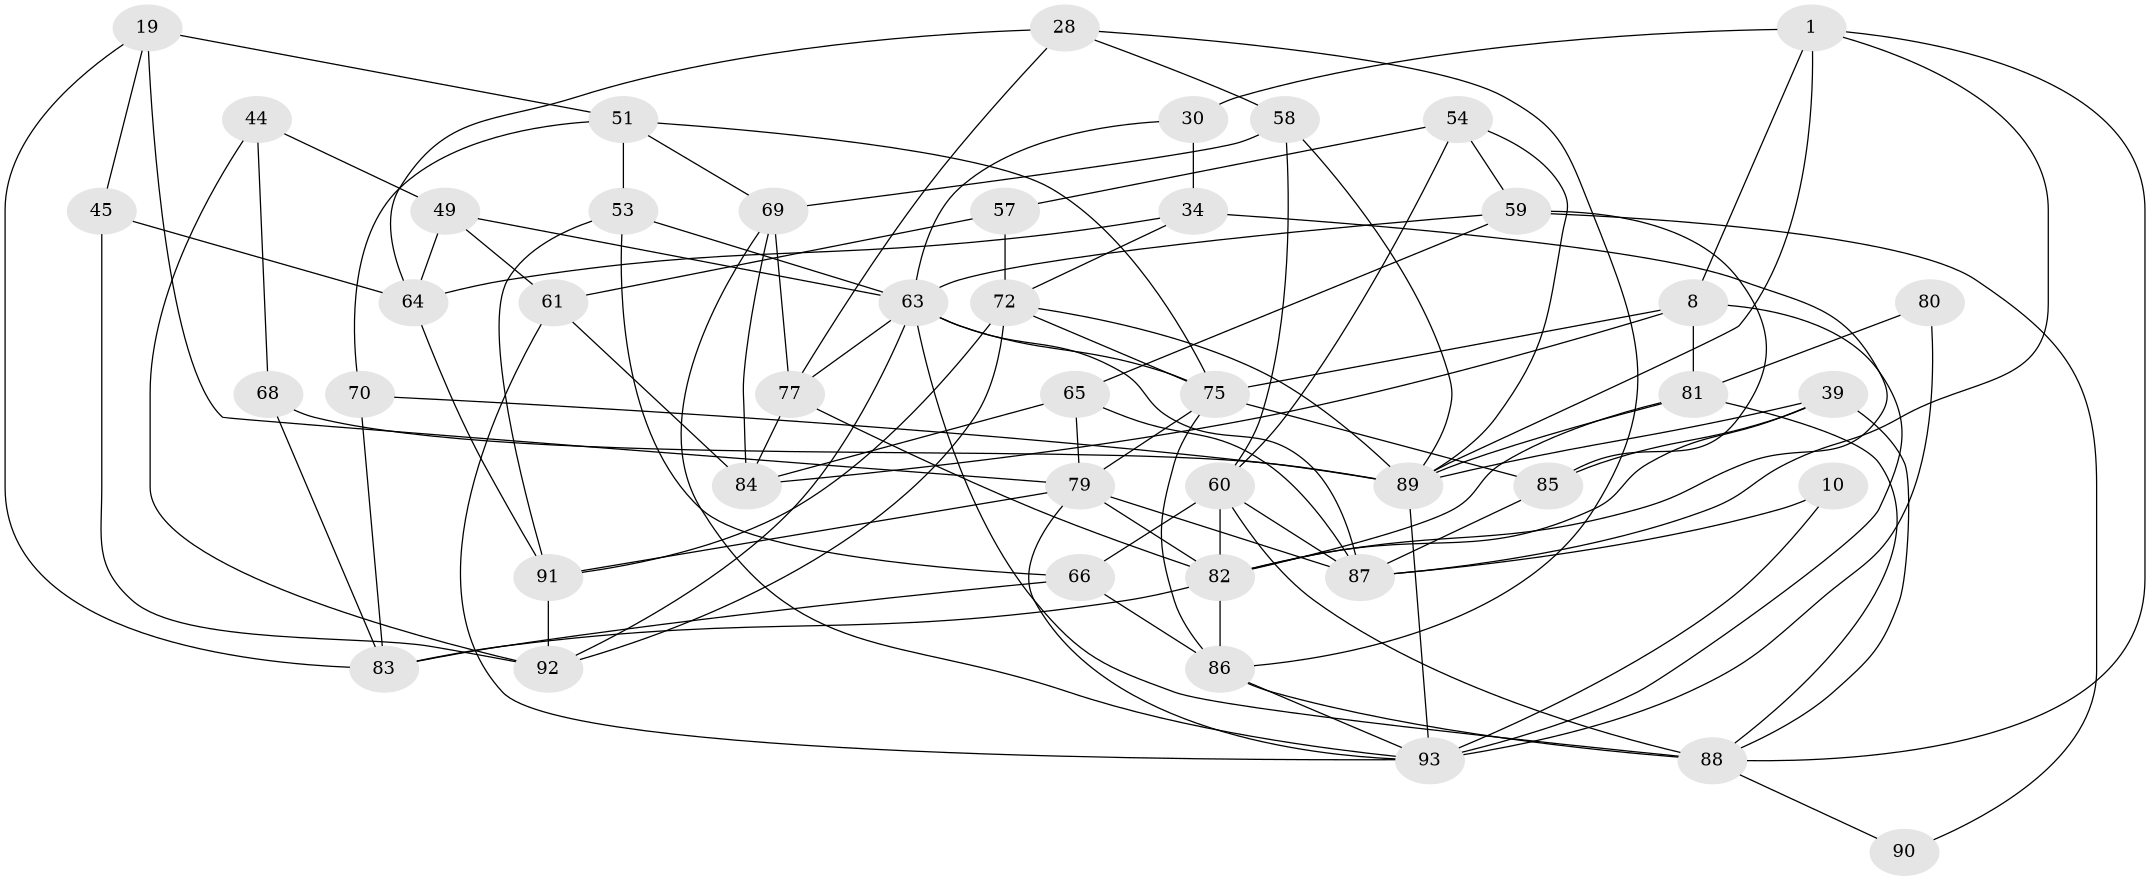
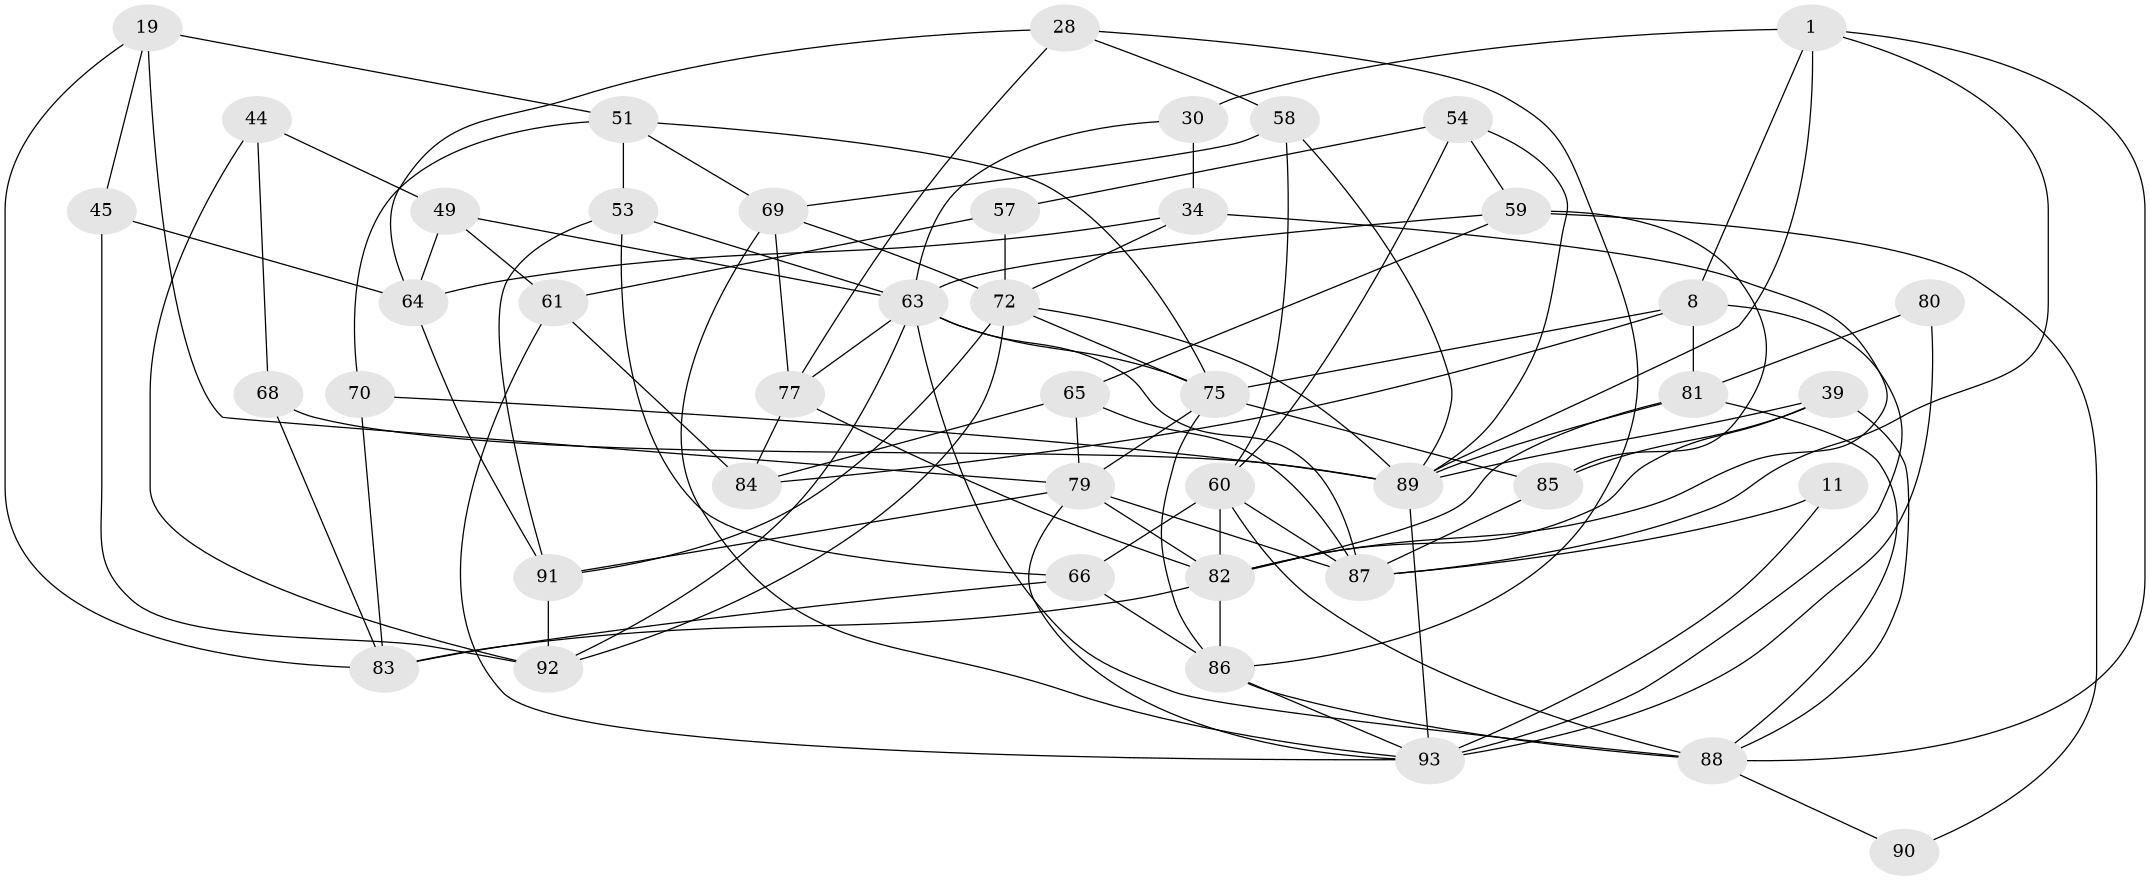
edge "69" -- "84": now "69" -- "72"
node "10": label "10" -> "11"
